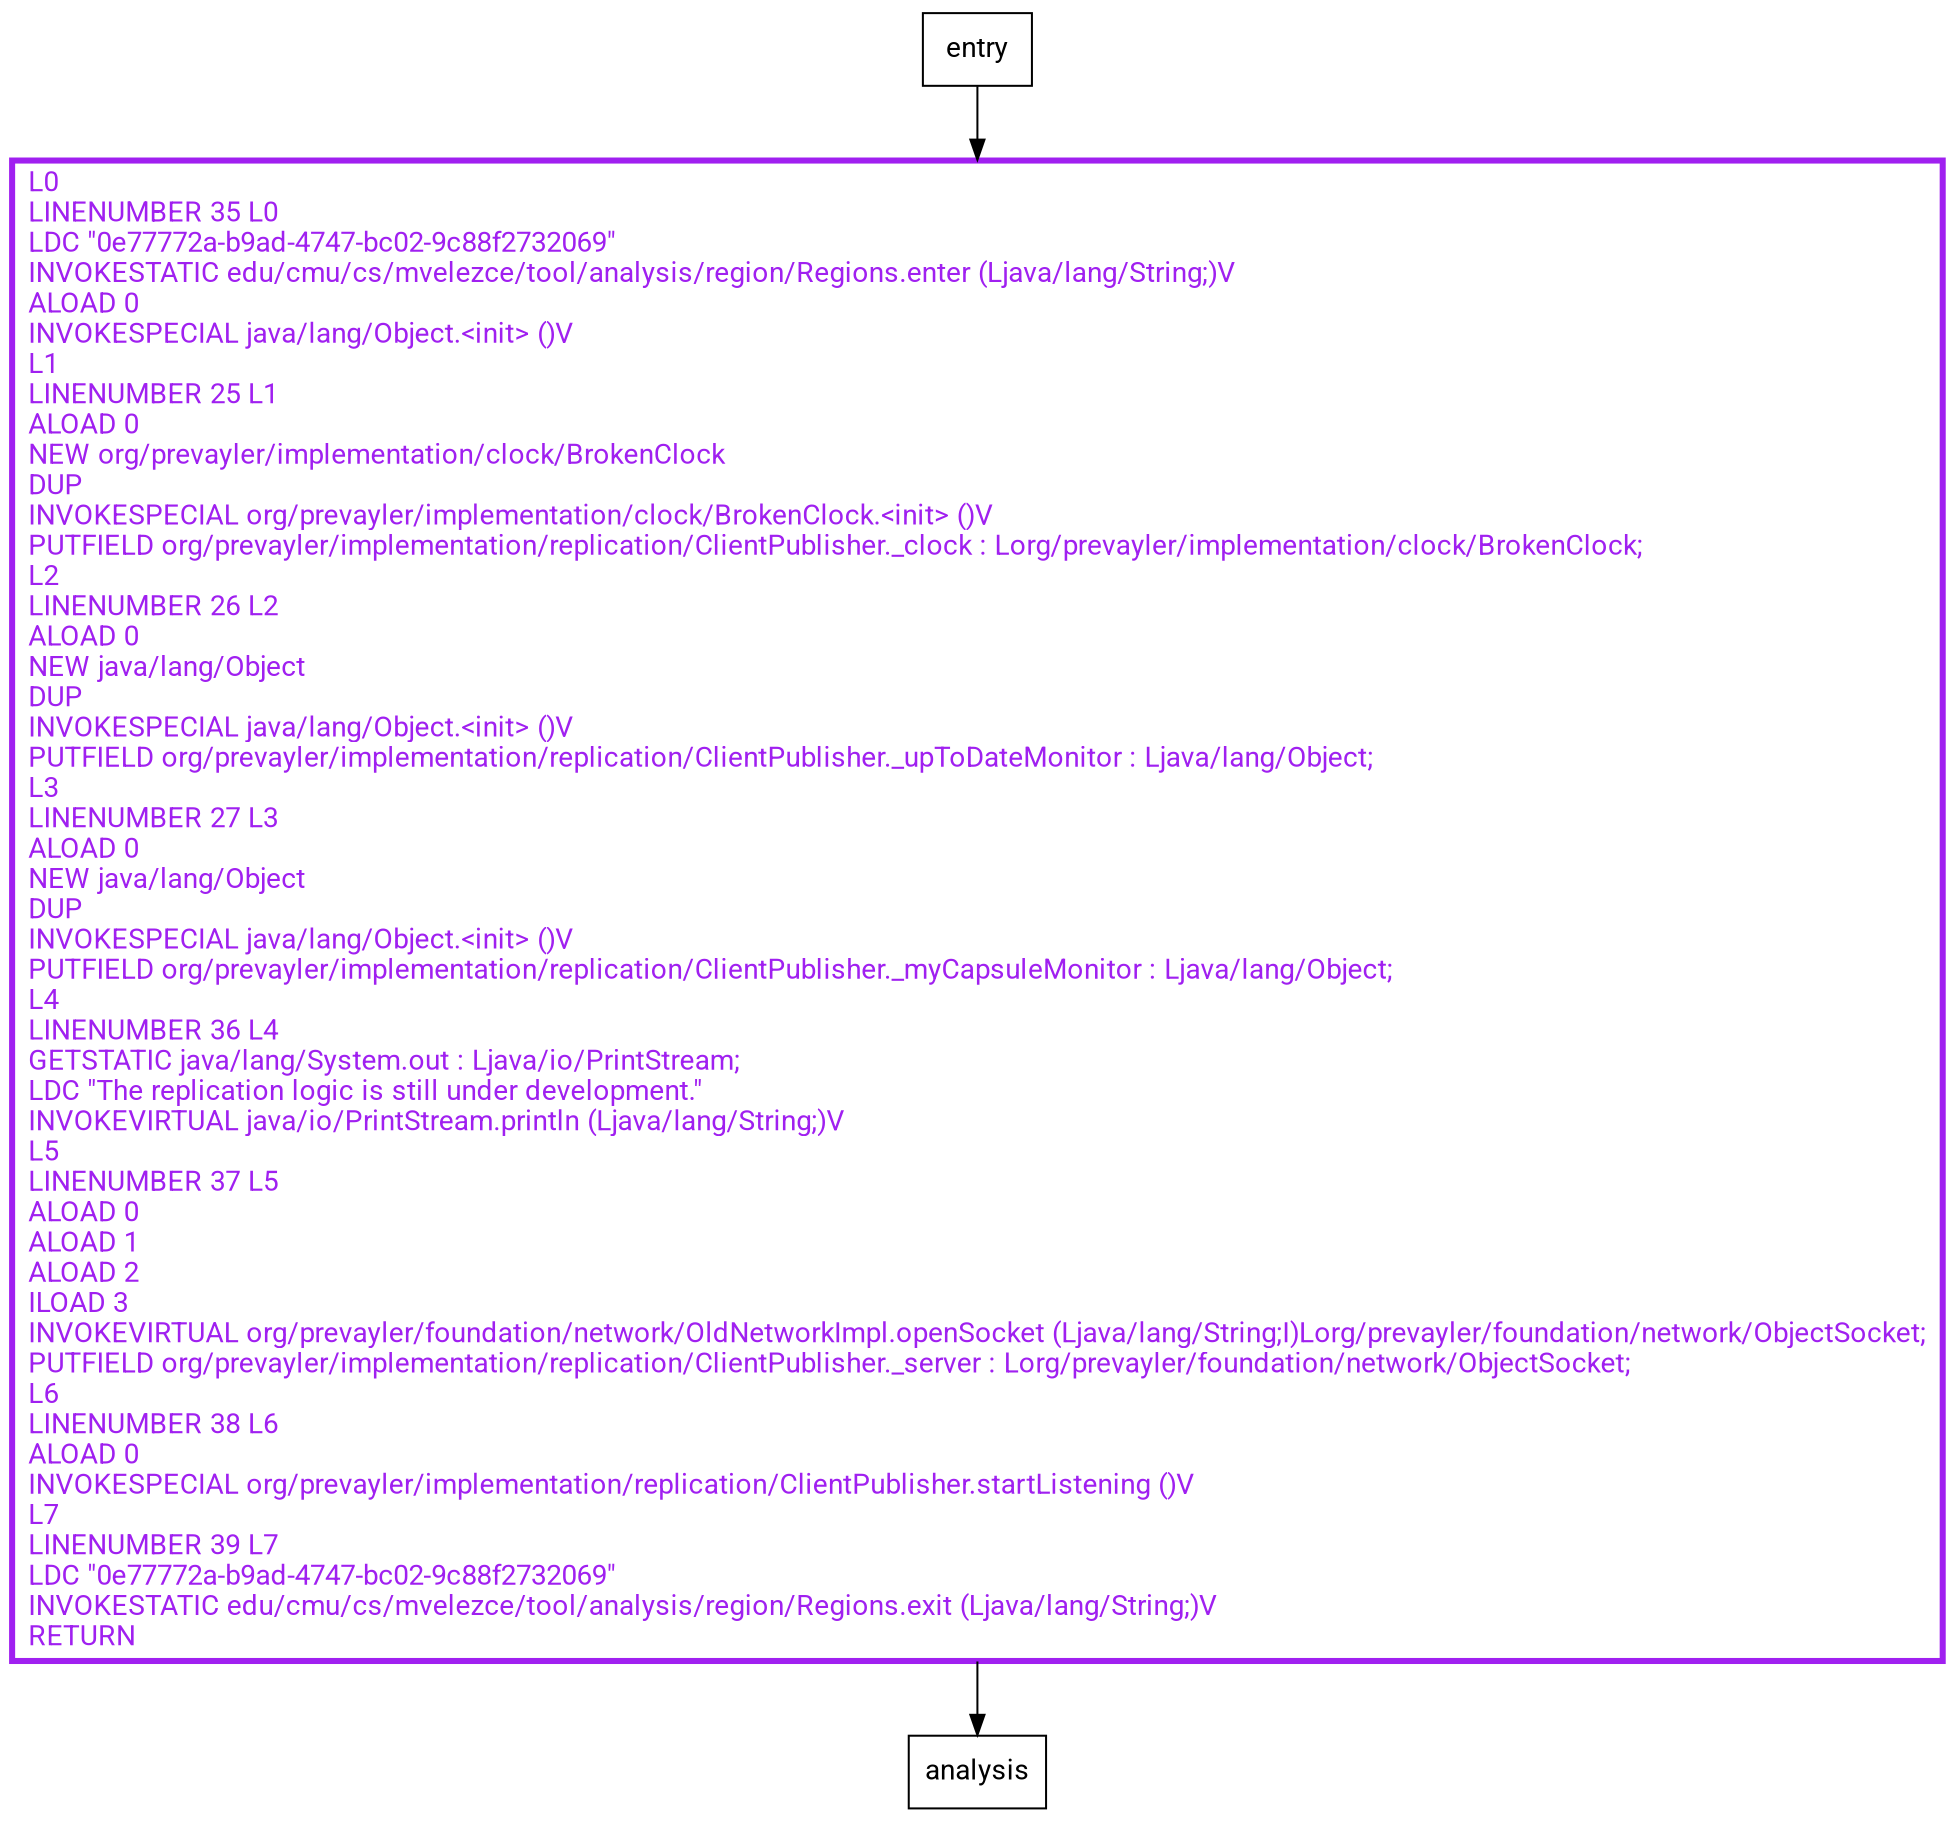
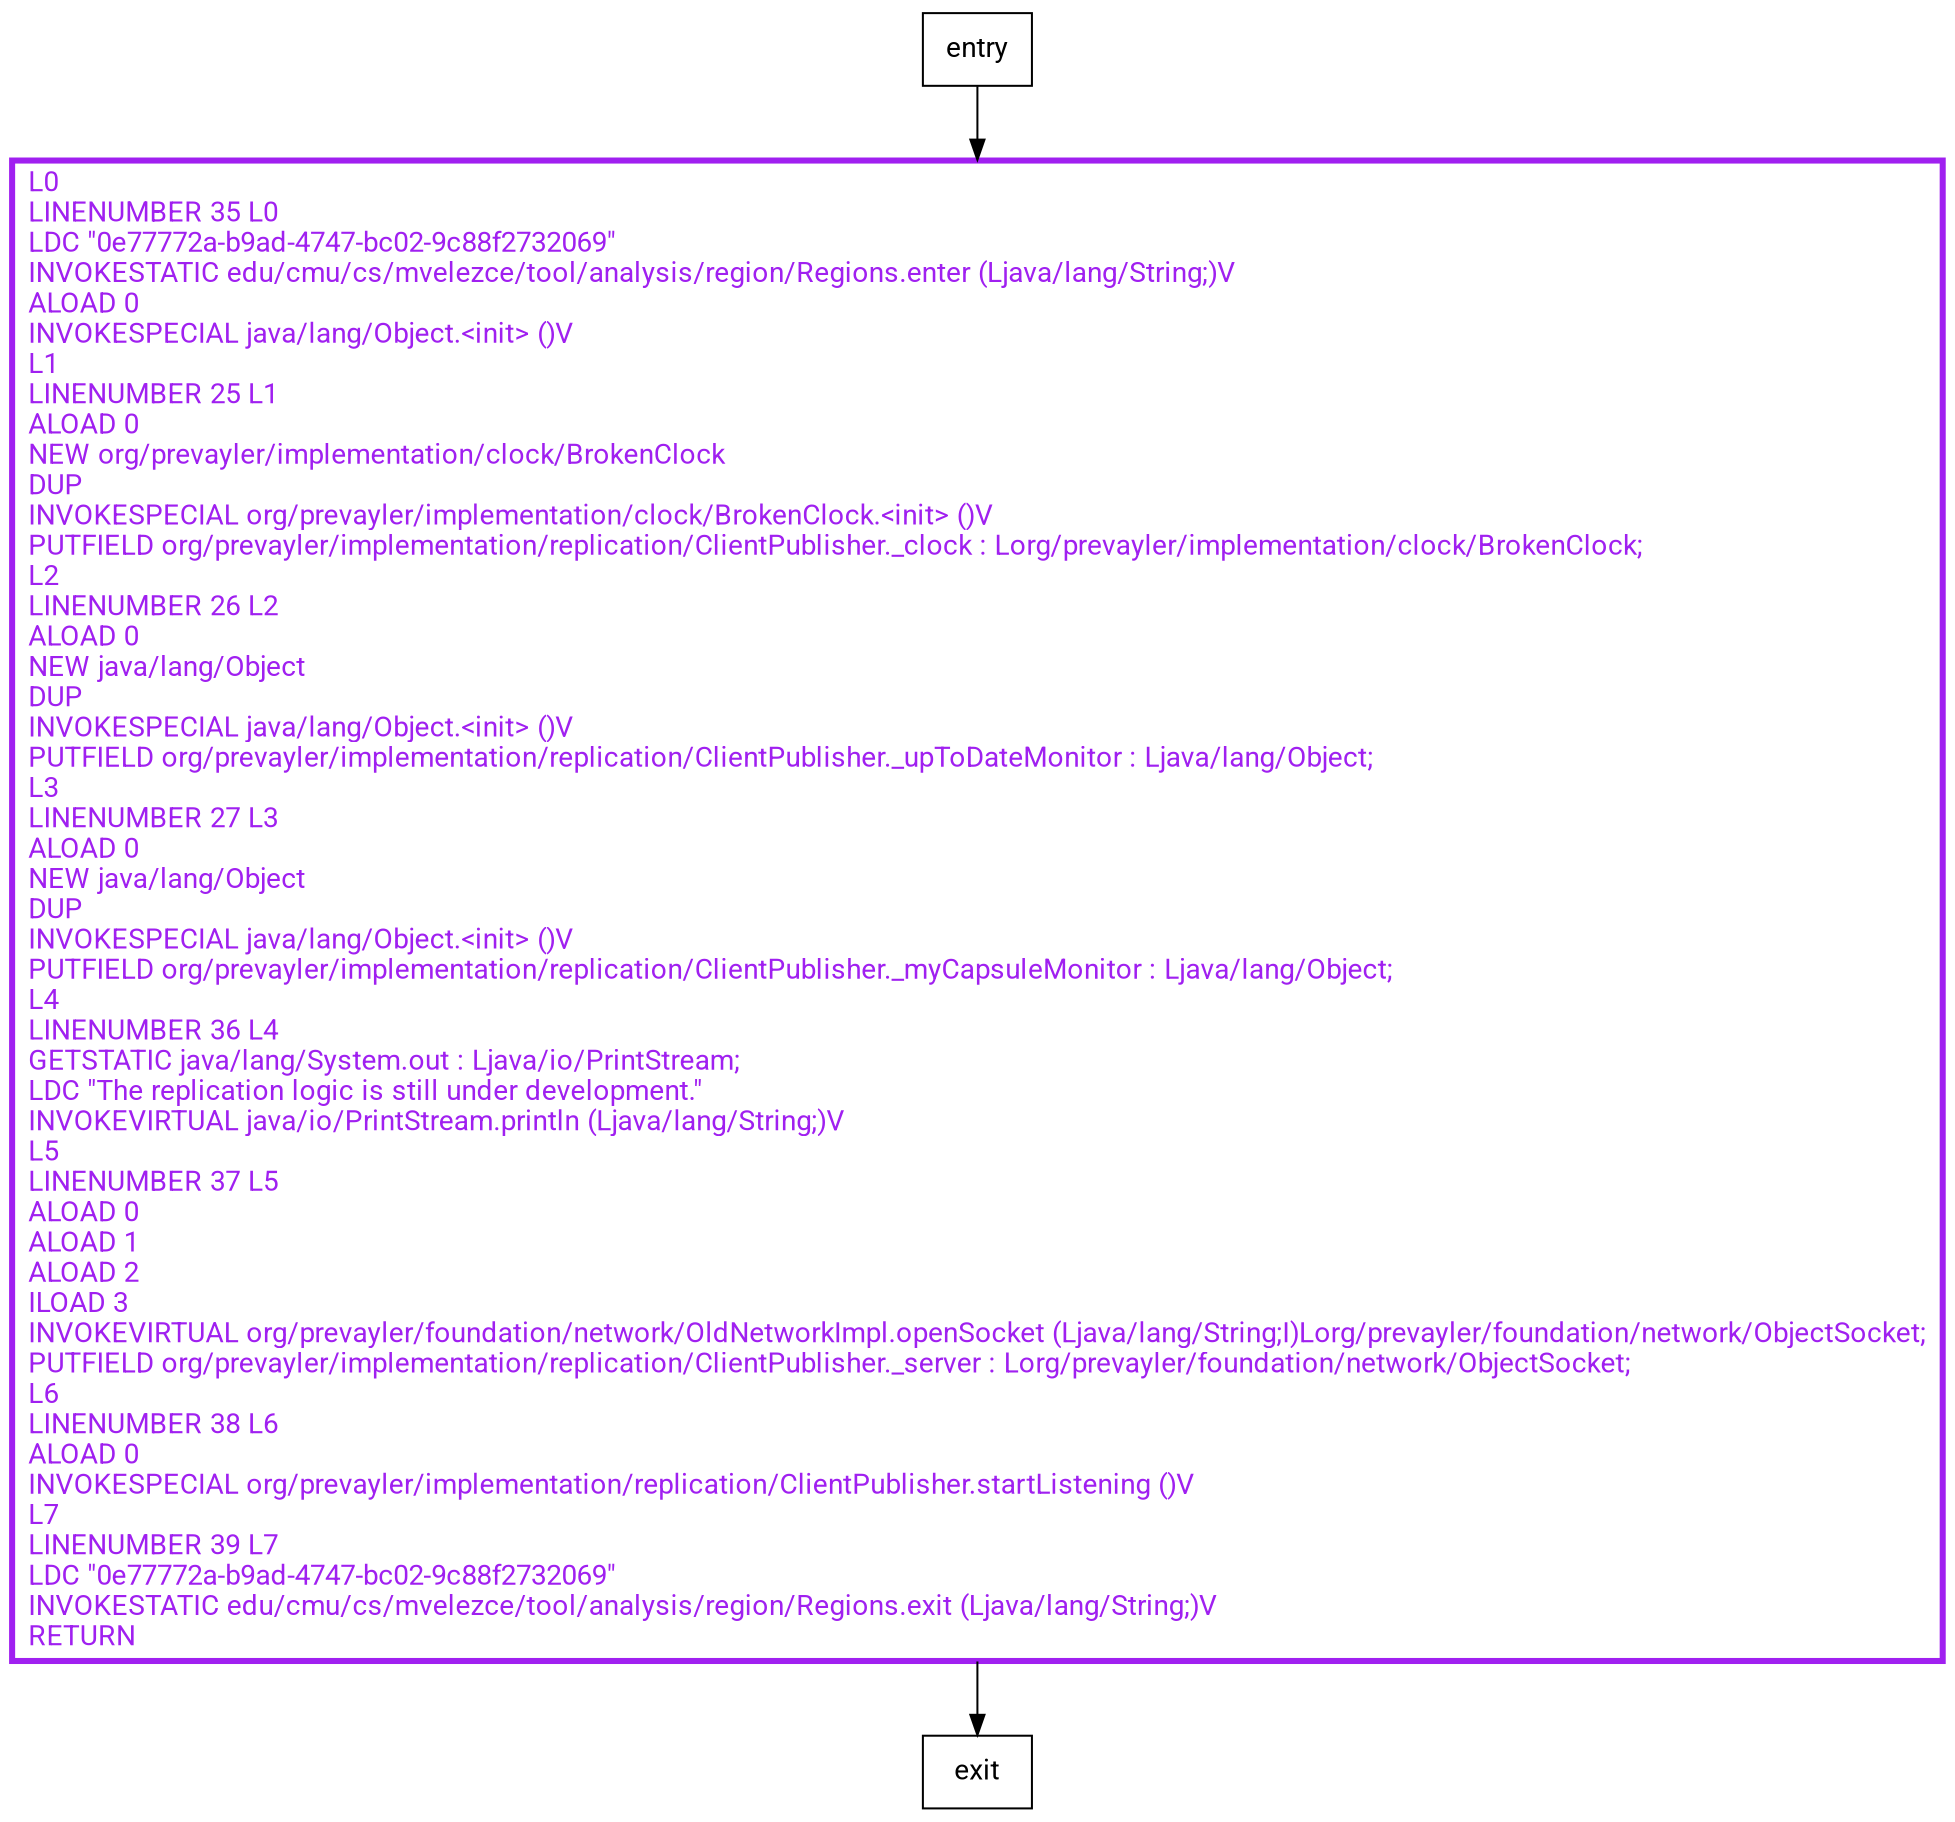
node "analysis": label "analysis" -> "exit"
